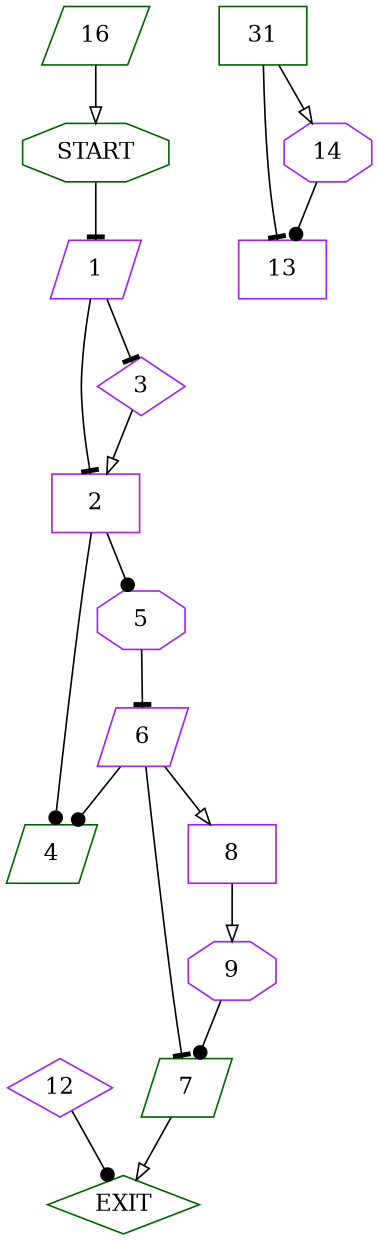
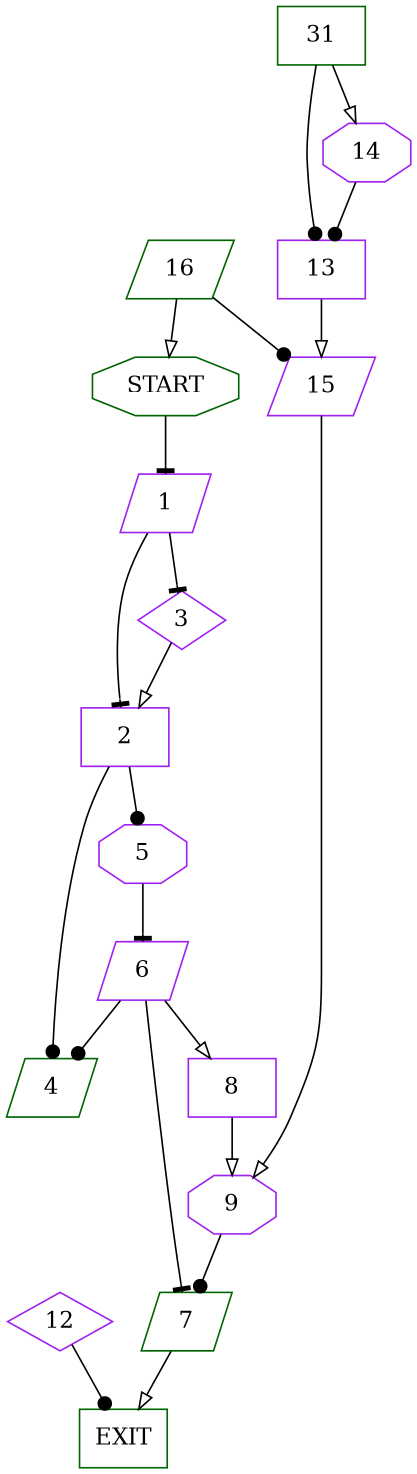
edge "31" -> "13": arrowhead tee -> dot
node "15": added
node "EXIT": shape diamond -> box
